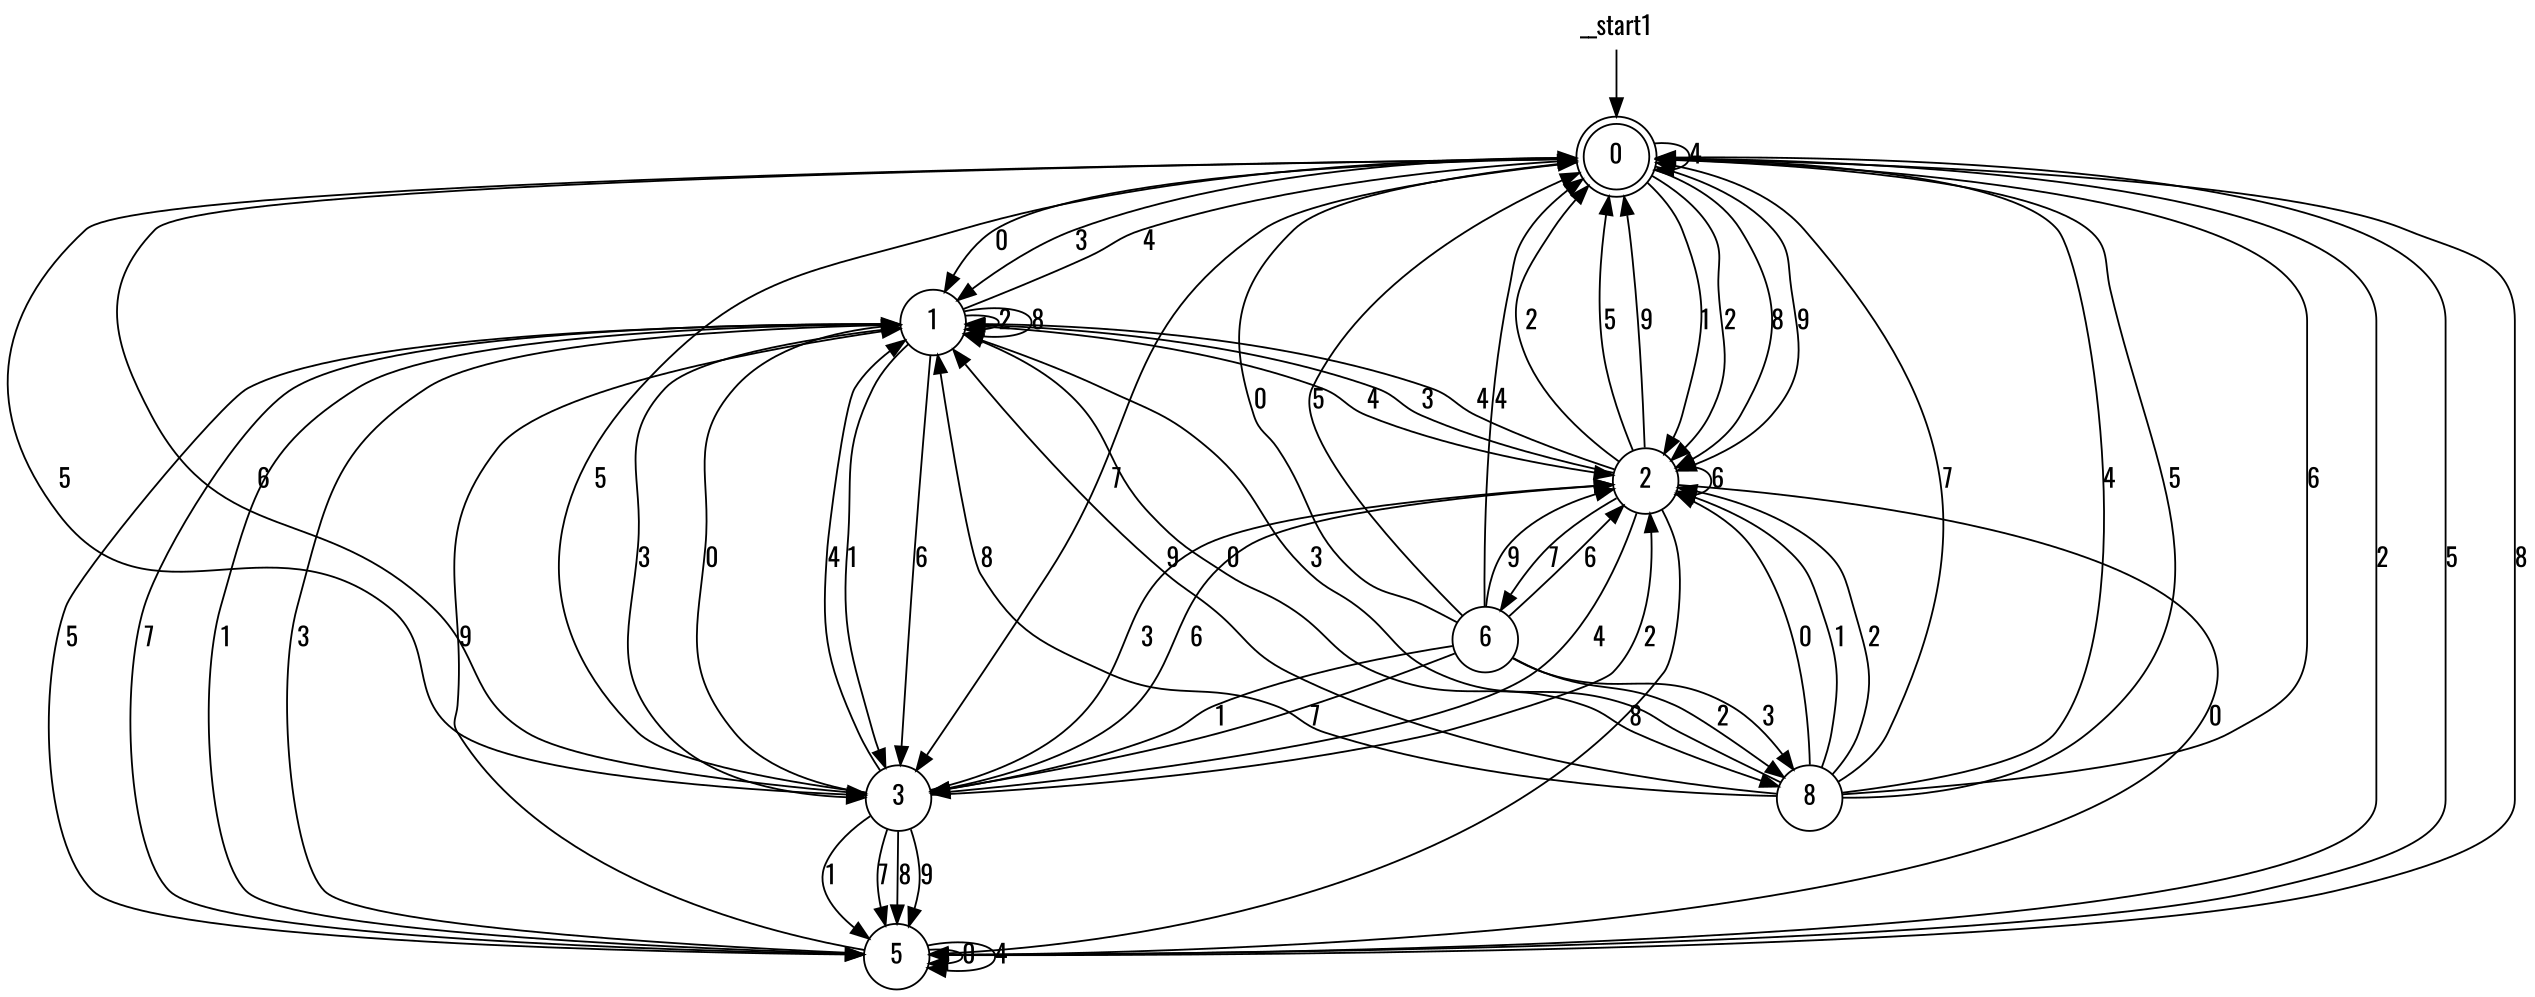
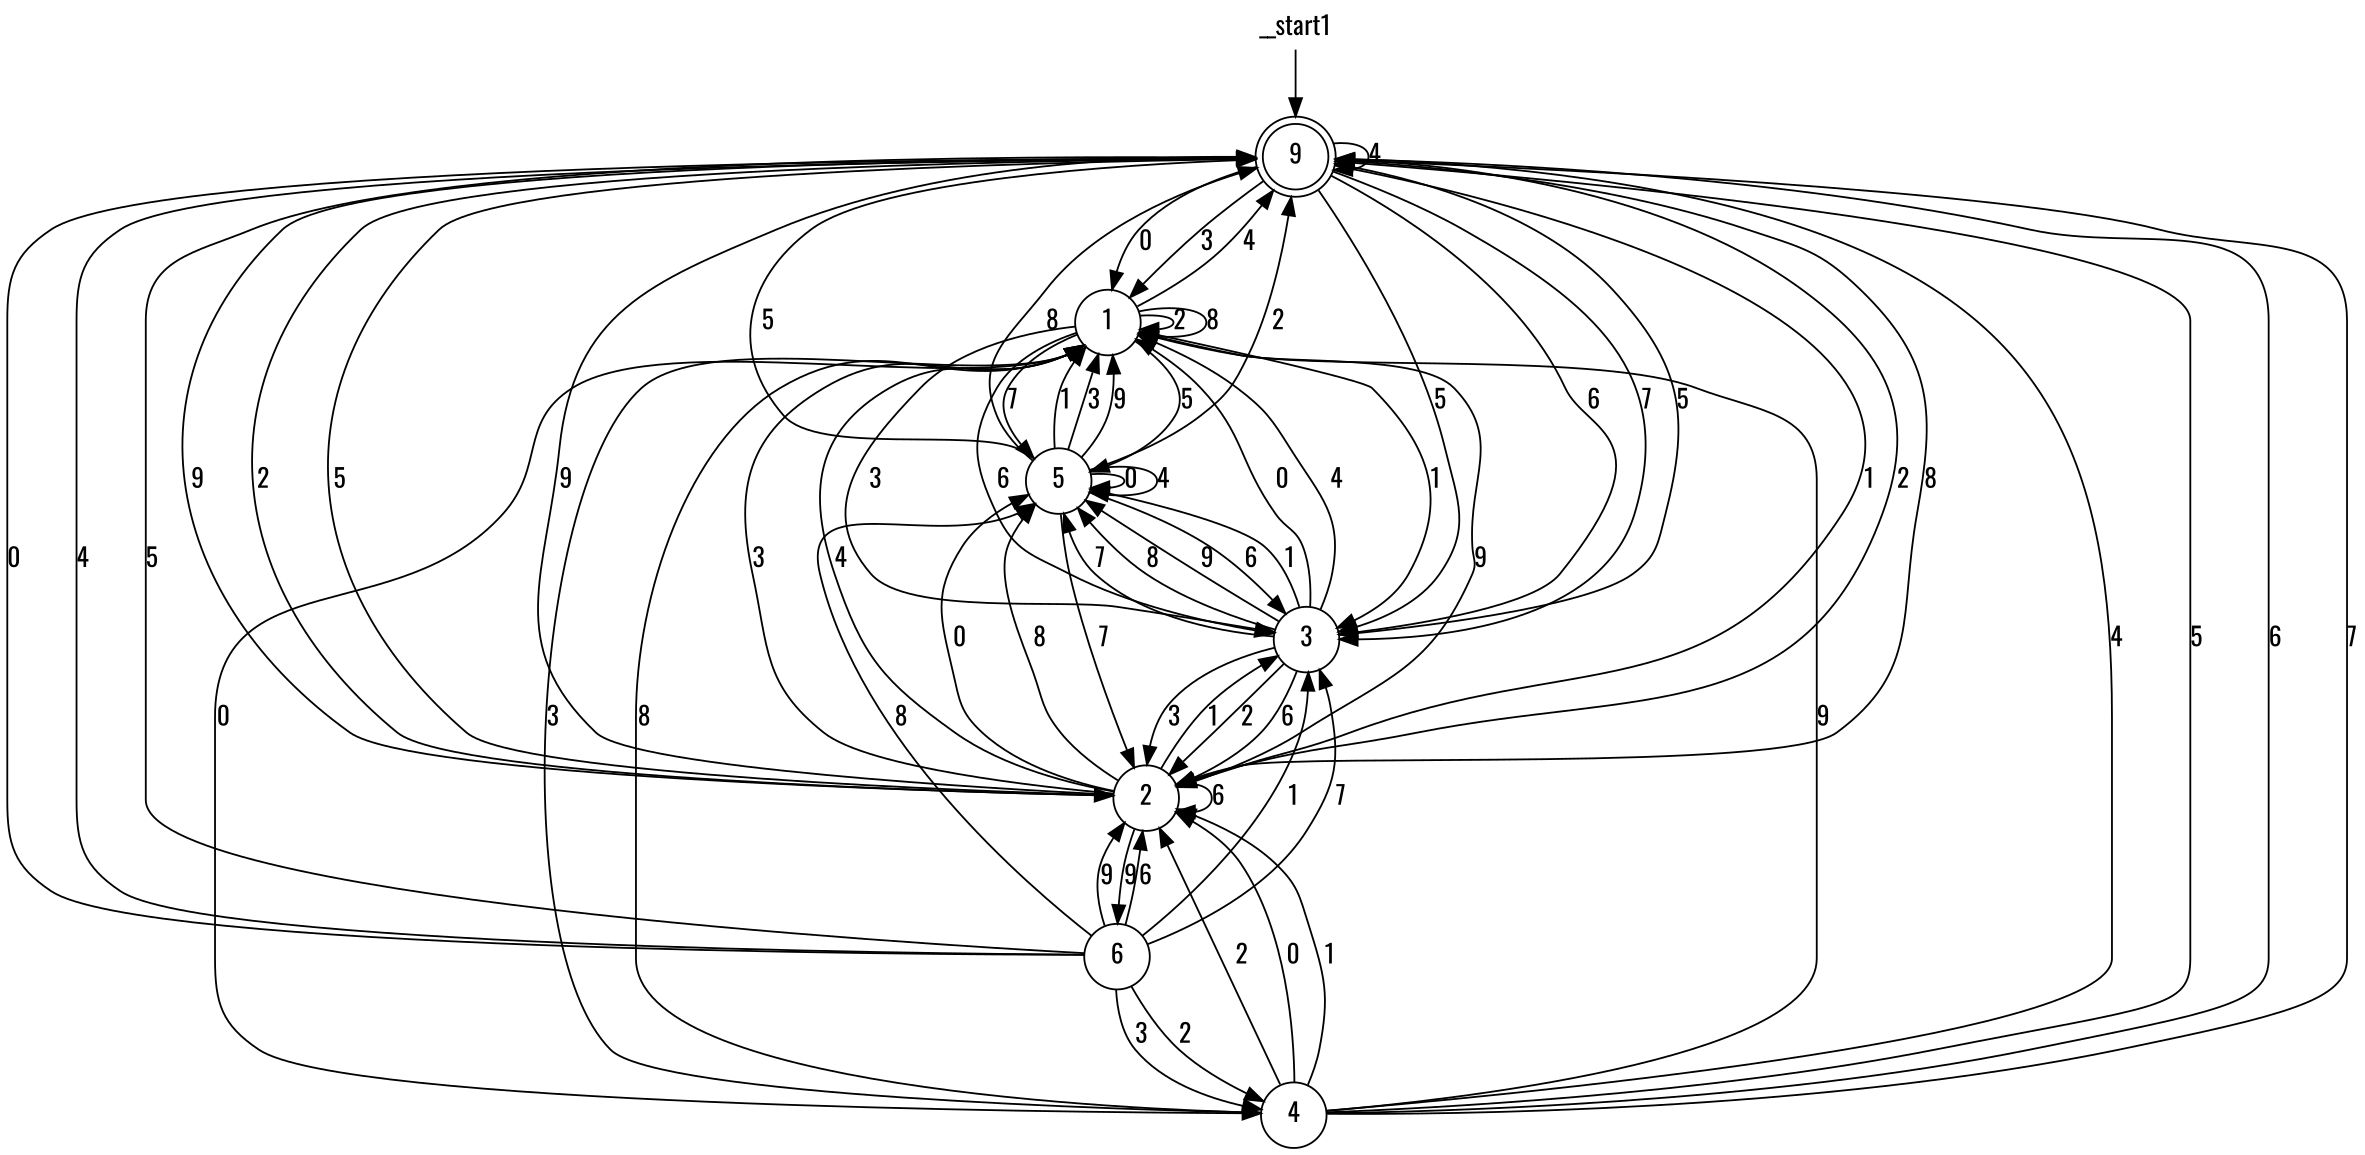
node "0": label "0" -> "9"
edge "1" -> "2": label "4" -> "9"
edge "5" -> "3": added, label "6"
edge "2" -> "6": label "7" -> "9"
edge "5" -> "2": added, label "7"
edge "2" -> "3": label "4" -> "1"
edge "6" -> "5": added, label "8"
node "8": label "8" -> "4"
